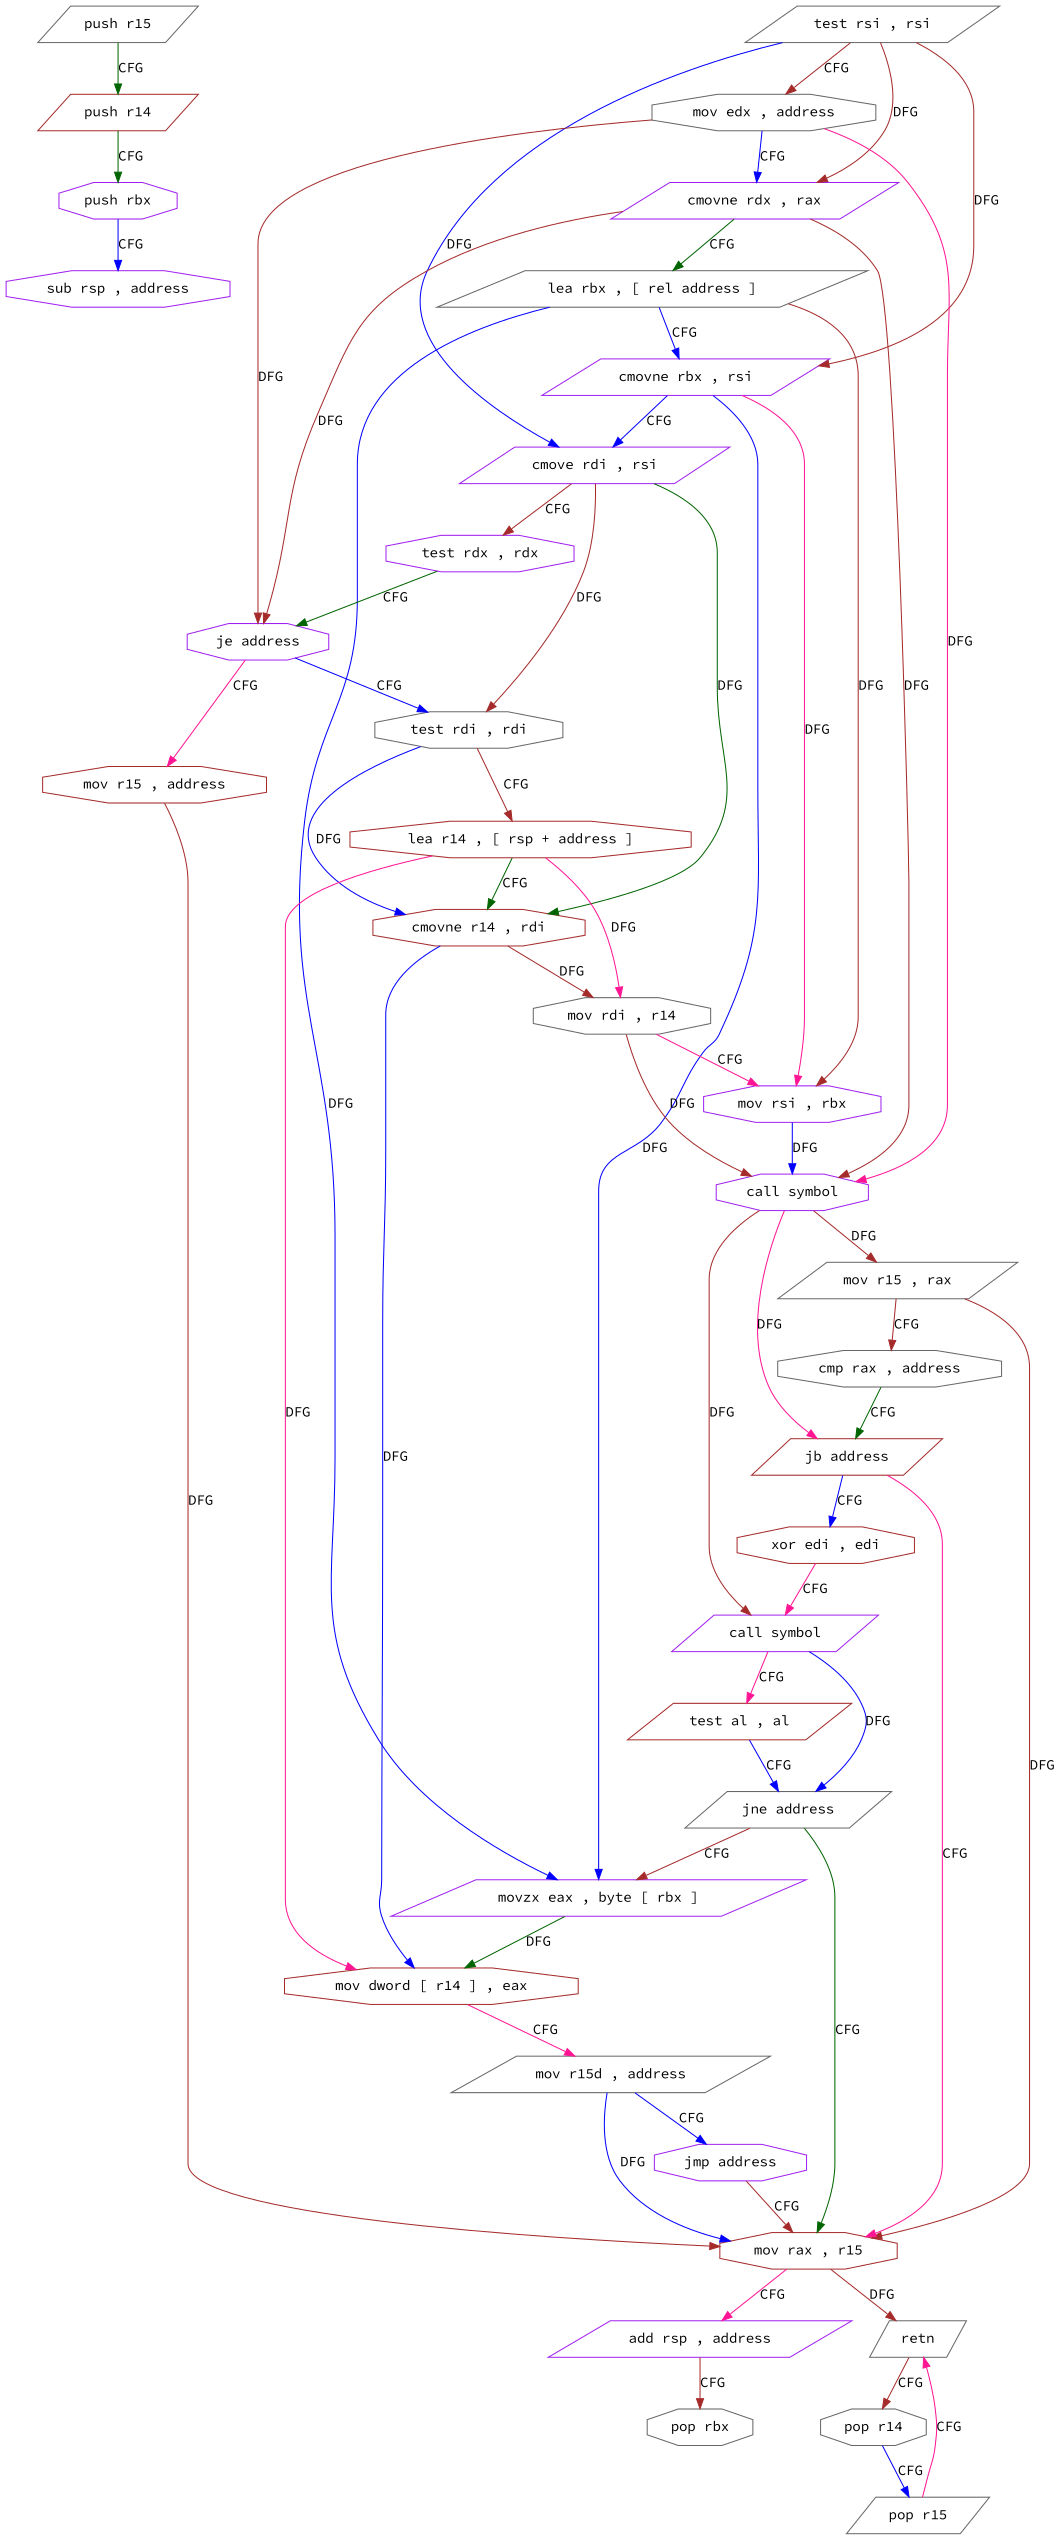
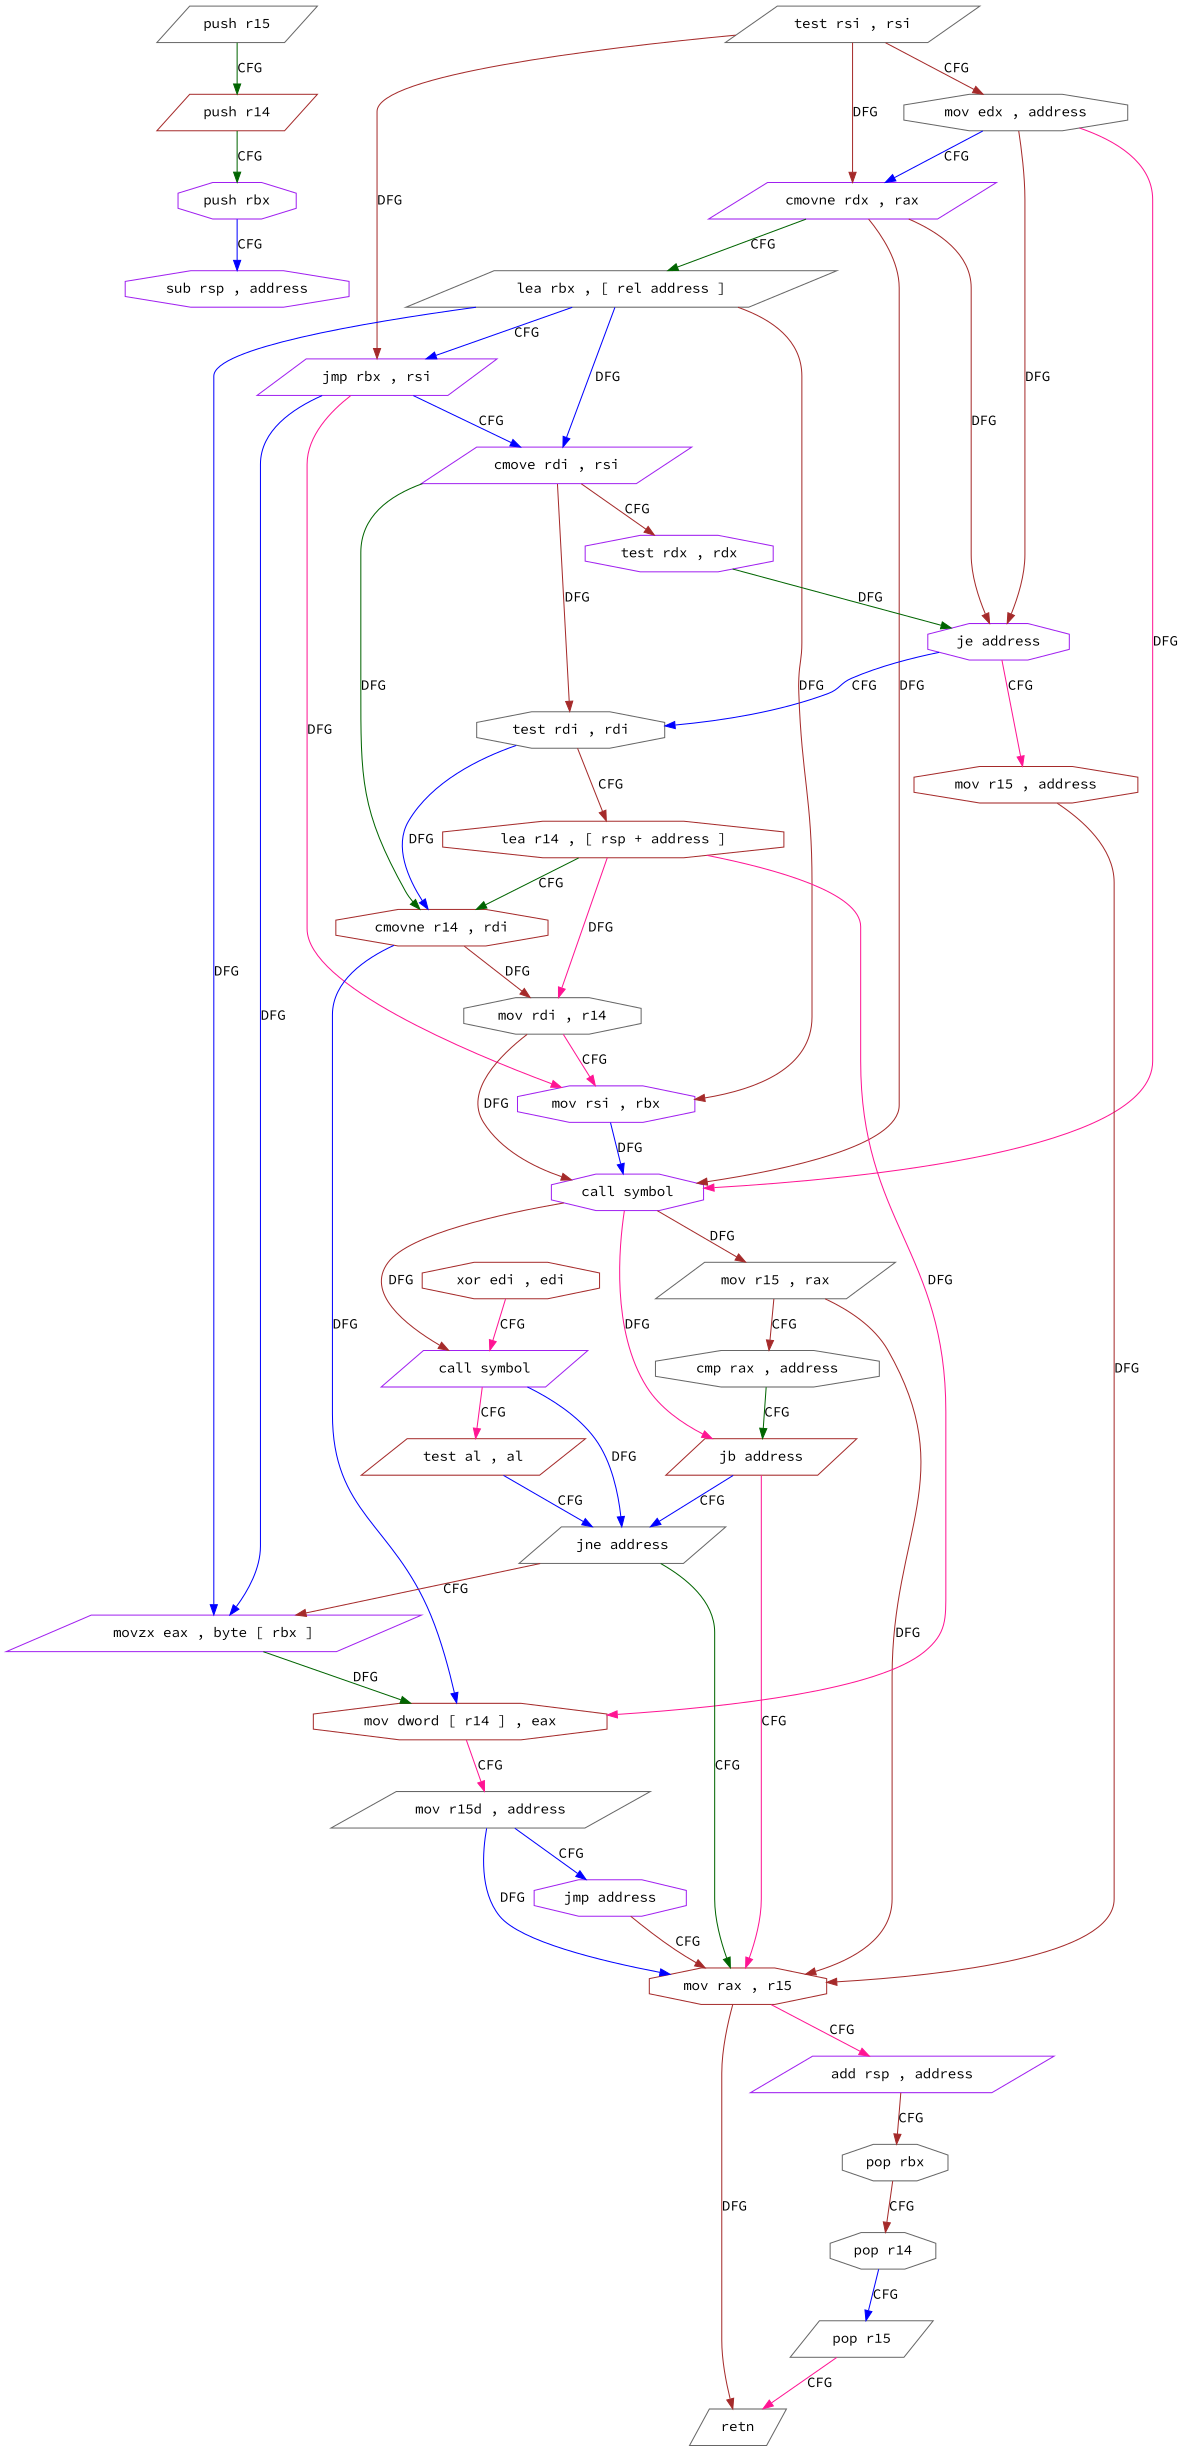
edge "test rsi , rsi" -> "cmove rdi , rsi": now "lea rbx , [ rel address ]" -> "cmove rdi , rsi"
node "cmovne rbx , rsi": label "cmovne rbx , rsi" -> "jmp rbx , rsi"
edge "test rdx , rdx" -> "je address": label "CFG" -> "DFG"
edge "jb address" -> "xor edi , edi": now "jb address" -> "jne address"
edge "retn" -> "pop r14": now "pop rbx" -> "pop r14"
